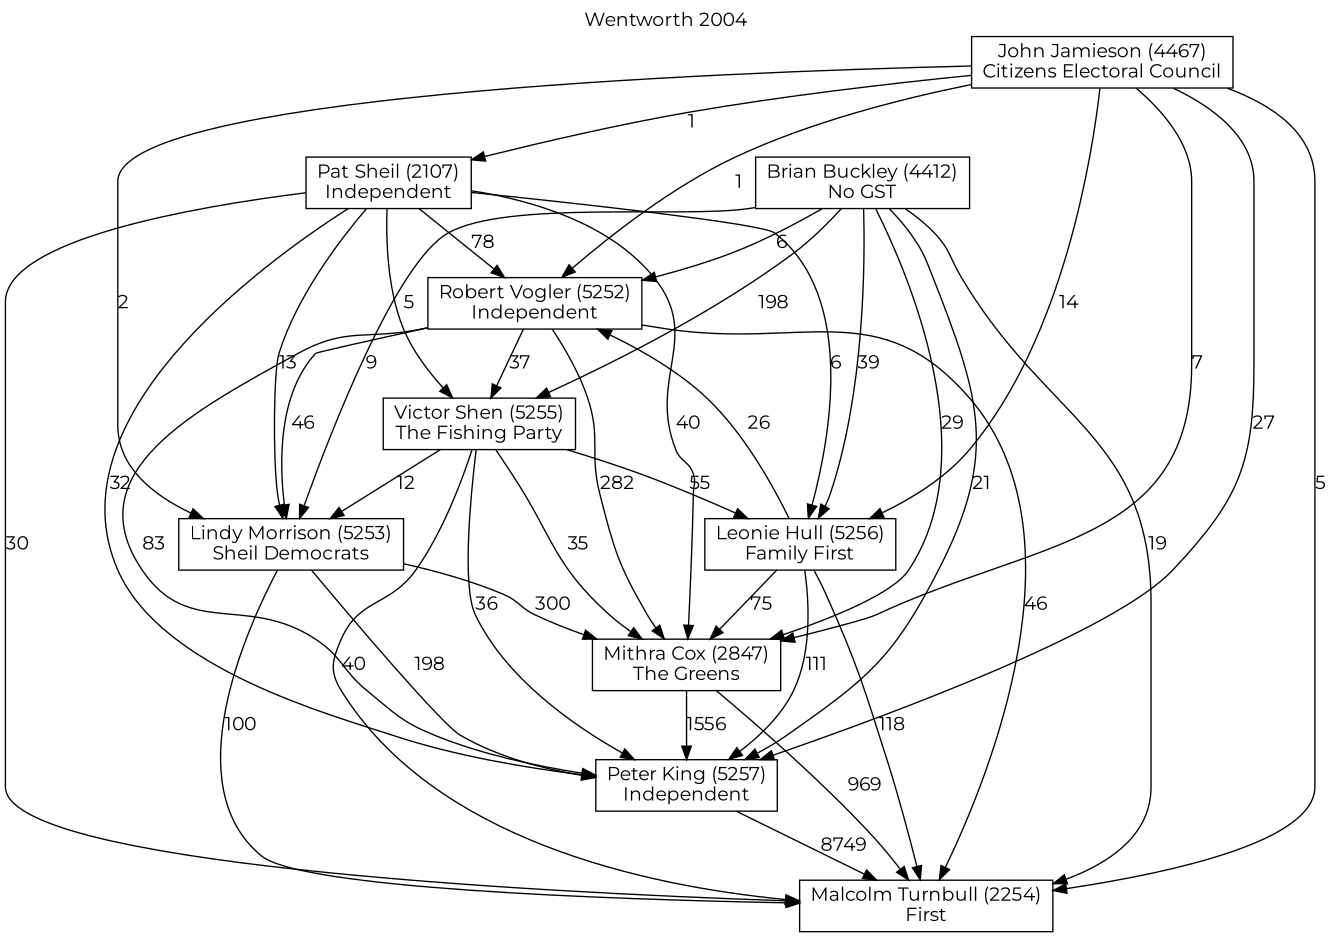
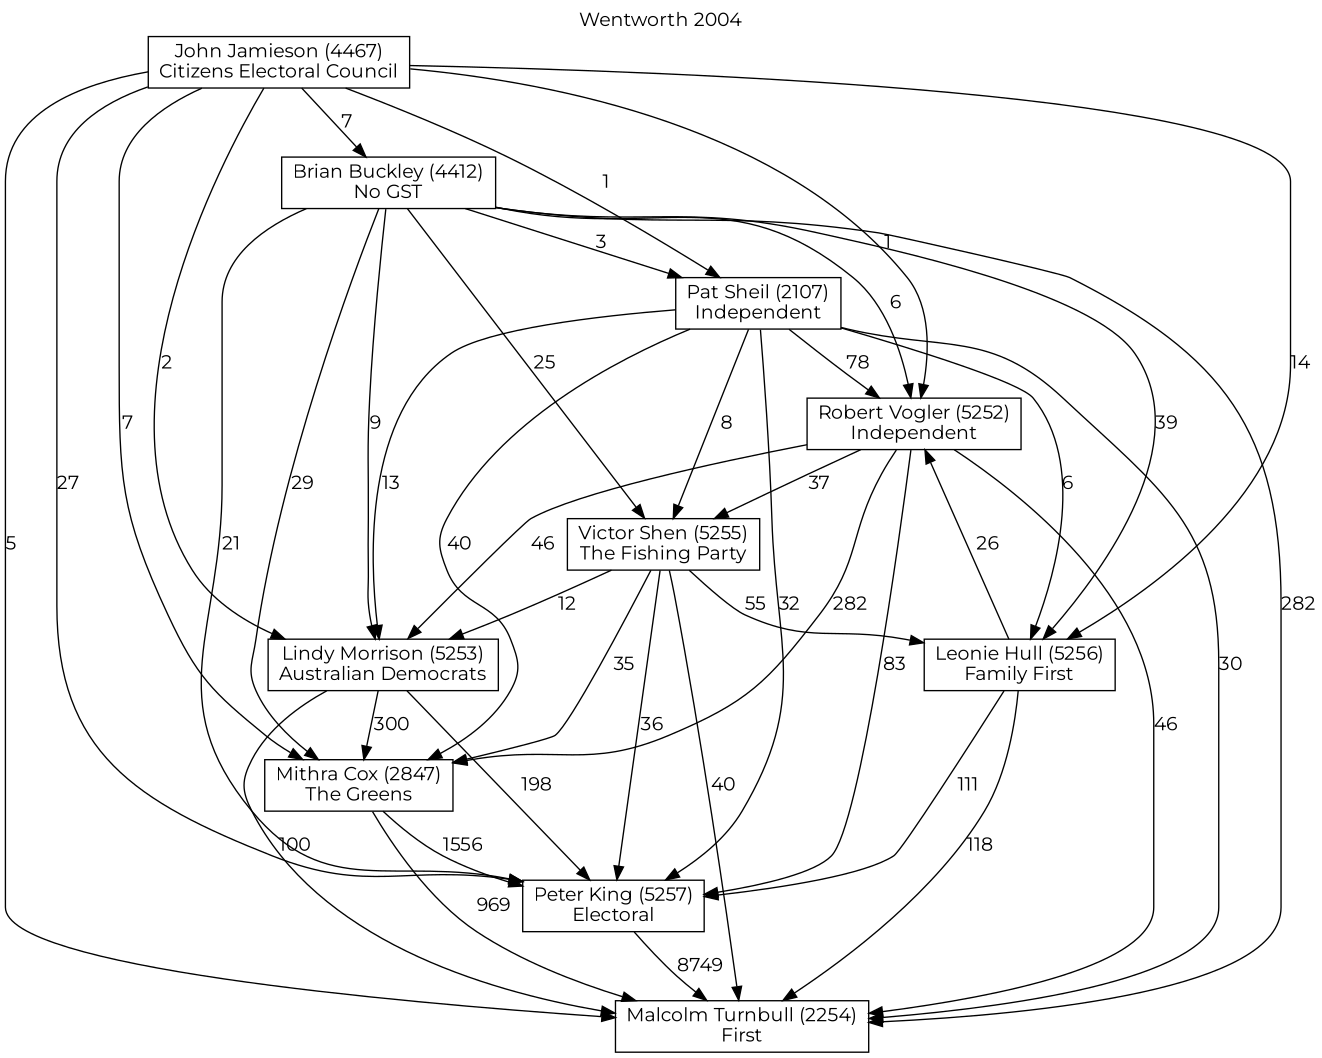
edge "John Jamieson (4467) Citizens Electoral Council" -> "Brian Buckley (4412) No GST": added, label "7"
edge "Brian Buckley (4412) No GST" -> "Pat Sheil (2107) Independent": added, label "3"
edge "Pat Sheil (2107) Independent" -> "Victor Shen (5255) The Fishing Party": label "5" -> "8"
edge "Brian Buckley (4412) No GST" -> "Victor Shen (5255) The Fishing Party": label "198" -> "25"
node "Lindy Morrison (5253) Sheil Democrats": label "Lindy Morrison (5253) Sheil Democrats" -> "Lindy Morrison (5253) Australian Democrats"
edge "Brian Buckley (4412) No GST" -> "Malcolm Turnbull (2254) First": label "19" -> "282"
edge "Leonie Hull (5256) Family First" -> "Mithra Cox (2847) The Greens": removed, label "75"
node "Peter King (5257) Independent": label "Peter King (5257) Independent" -> "Peter King (5257) Electoral"
